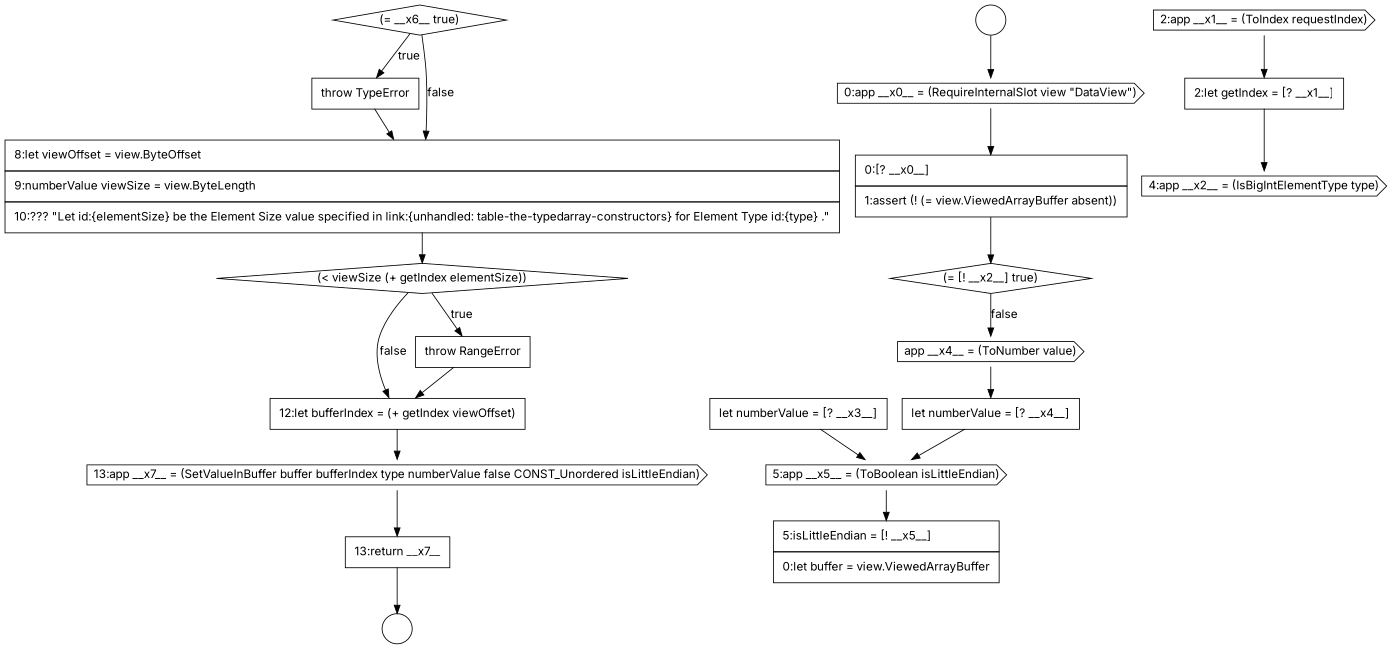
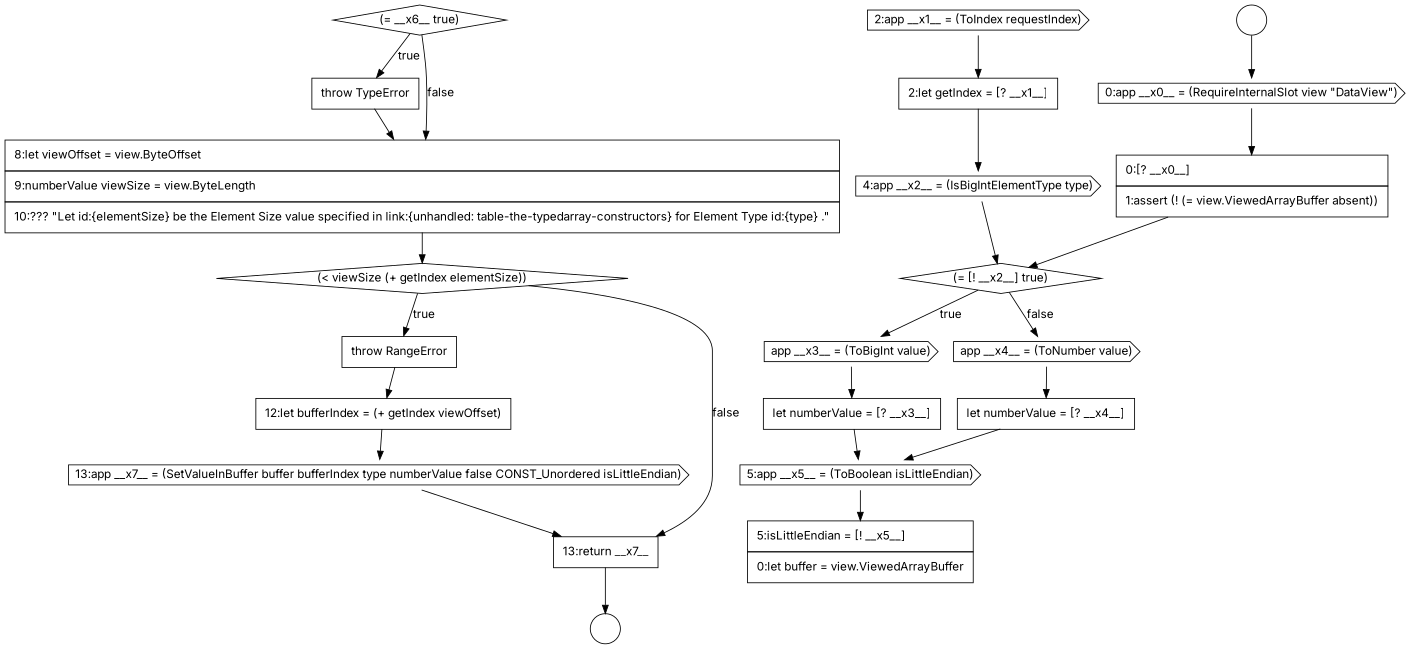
edge "4:app __x2__ = (IsBigIntElementType type)" -> "(= [! __x2__] true)": added
edge "(< viewSize (+ getIndex elementSize))" -> "12:let bufferIndex = (+ getIndex viewOffset)": now "(< viewSize (+ getIndex elementSize))" -> "13:return __x7__"
node "app __x3__ = (ToBigInt value)": added
